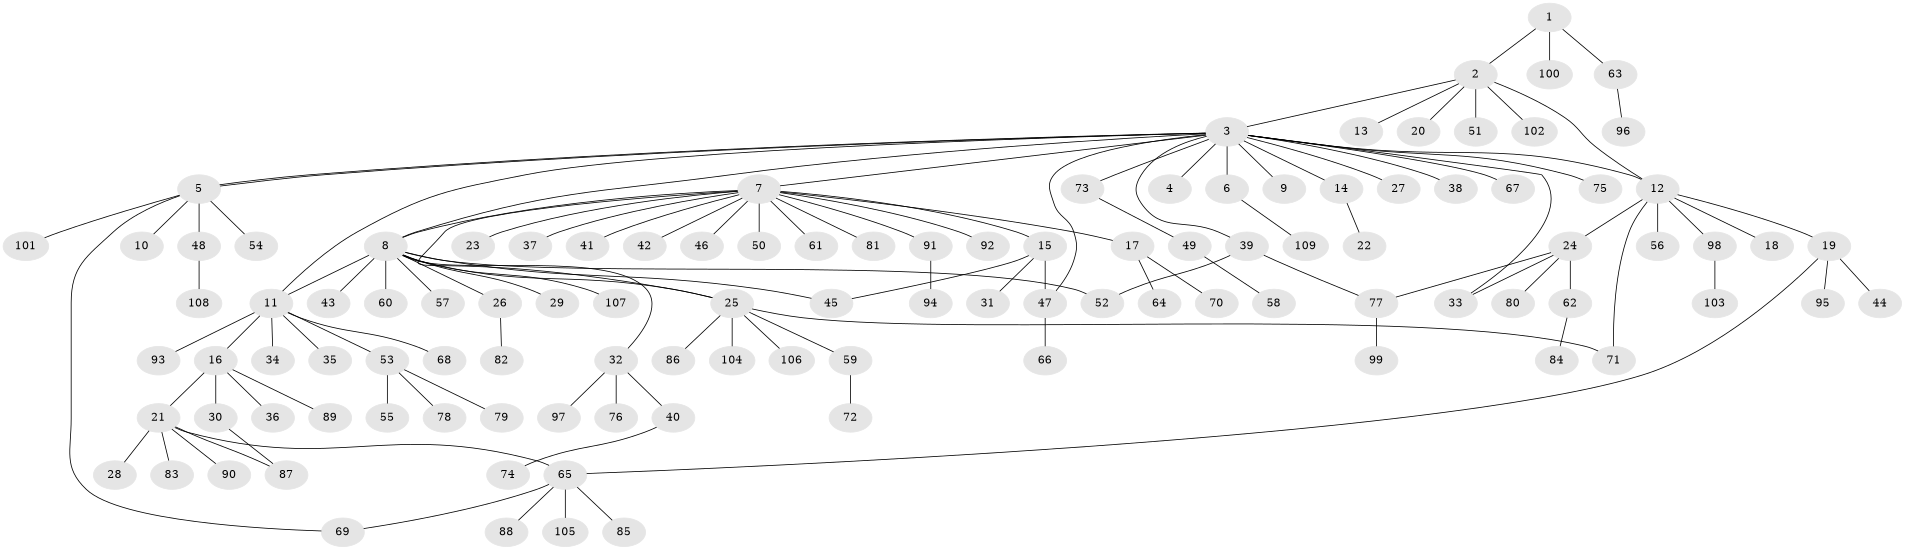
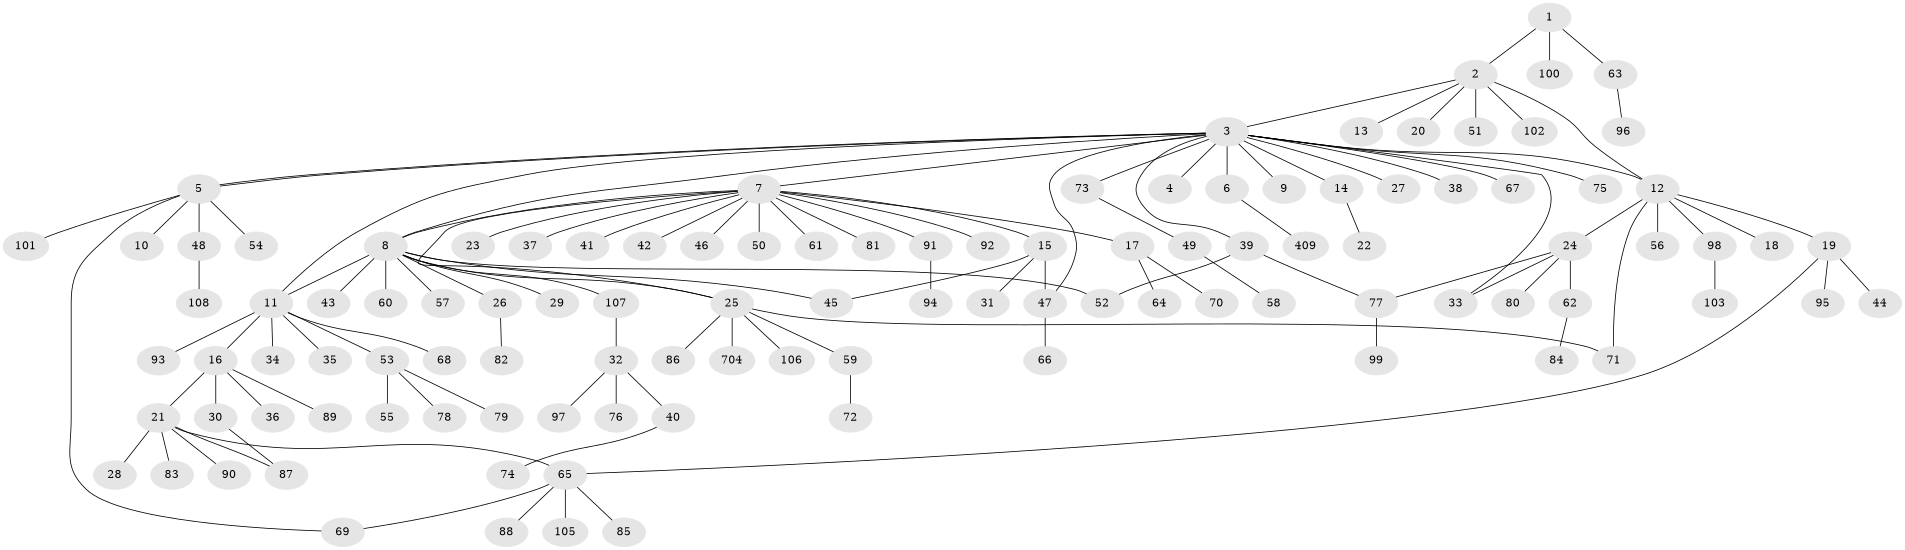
node "109": label "109" -> "409"
edge "8" -- "32": now "107" -- "32"
node "104": label "104" -> "704"
